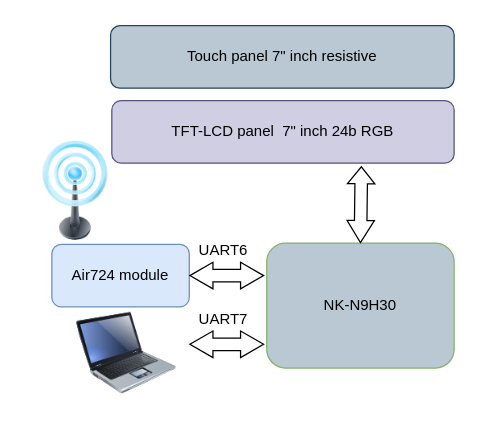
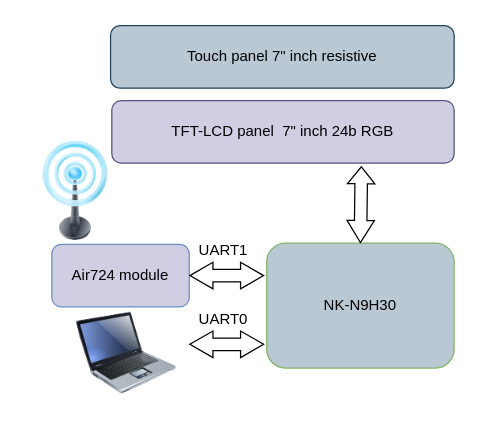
node "UART6": label "UART6" -> "UART1"
node "Air724 module": fillcolor #dae8fc -> #d0cee2
node "UART7": label "UART7" -> "UART0"
